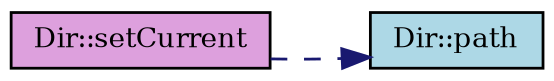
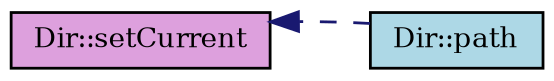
edge "Dir::setCurrent" -> "Dir::path": reversed
